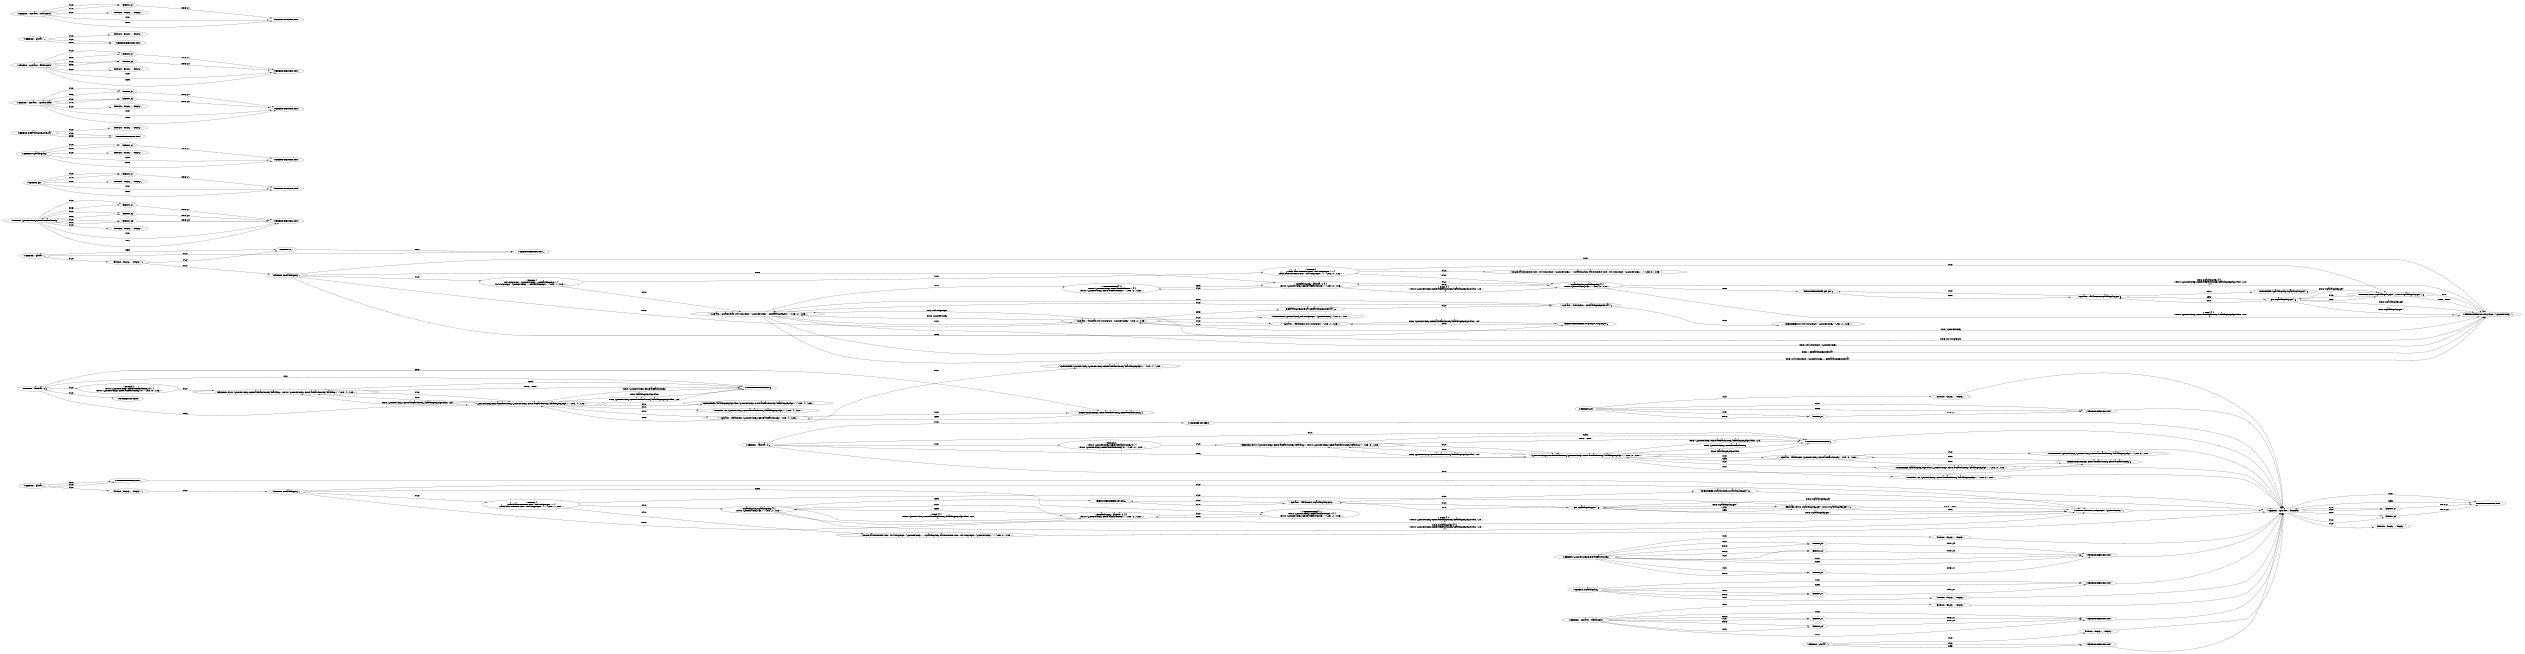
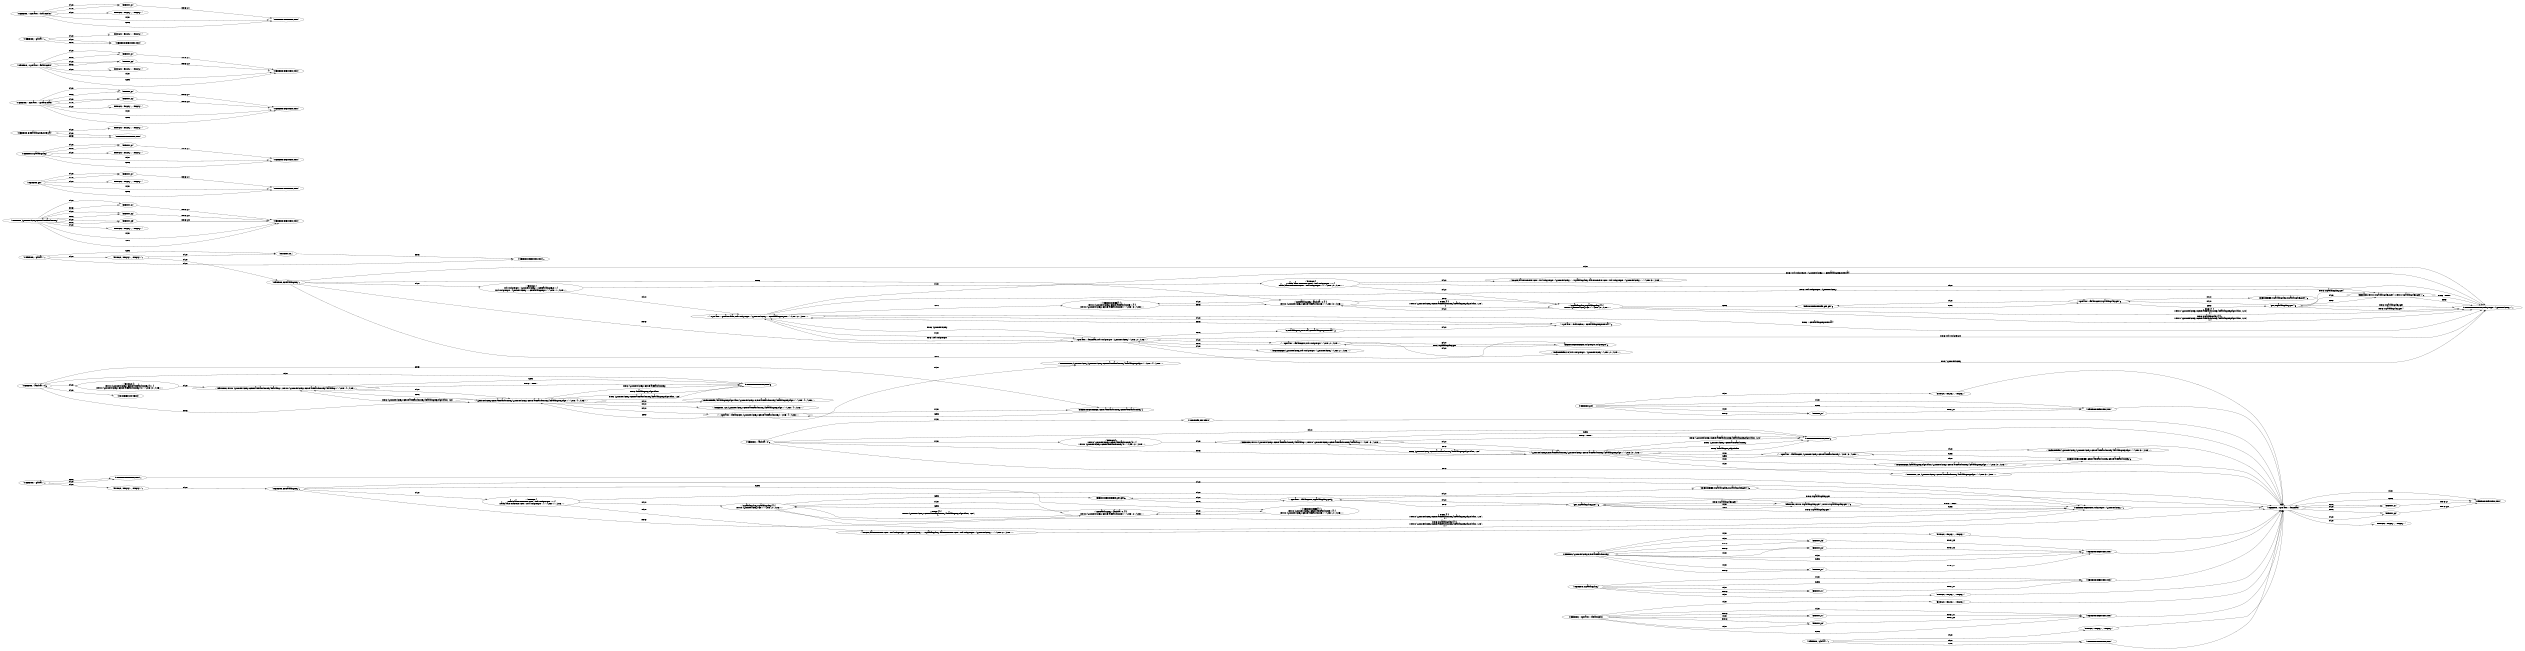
edge "<(<operator>.fieldAccess,std::unique_ptr)<SUB>2</SUB>>" -> "(FIELD_IDENTIFIER,unique_ptr,unique_ptr)": label "DDG: SymmetricKey::GenerateRandomKey(kPaddingKeyAlgorithm, 128)" -> "AST: "
edge "(<operator>.indirection,* GetPaddingKeyInternal())" -> "<(IDENTIFIER,std,std::unique_ptr<SymmetricKey)<SUB>2</SUB>>": now "<(<operator>.fieldAccess,std::unique_ptr)<SUB>2</SUB>>" -> "<(IDENTIFIER,std,std::unique_ptr<SymmetricKey)<SUB>2</SUB>>"
edge "(FIELD_IDENTIFIER,unique_ptr,unique_ptr)" -> "<(<operator>.fieldAccess,std::unique_ptr)<SUB>2</SUB>>": label "CFG: " -> "DDG: s_padding_key.get"
